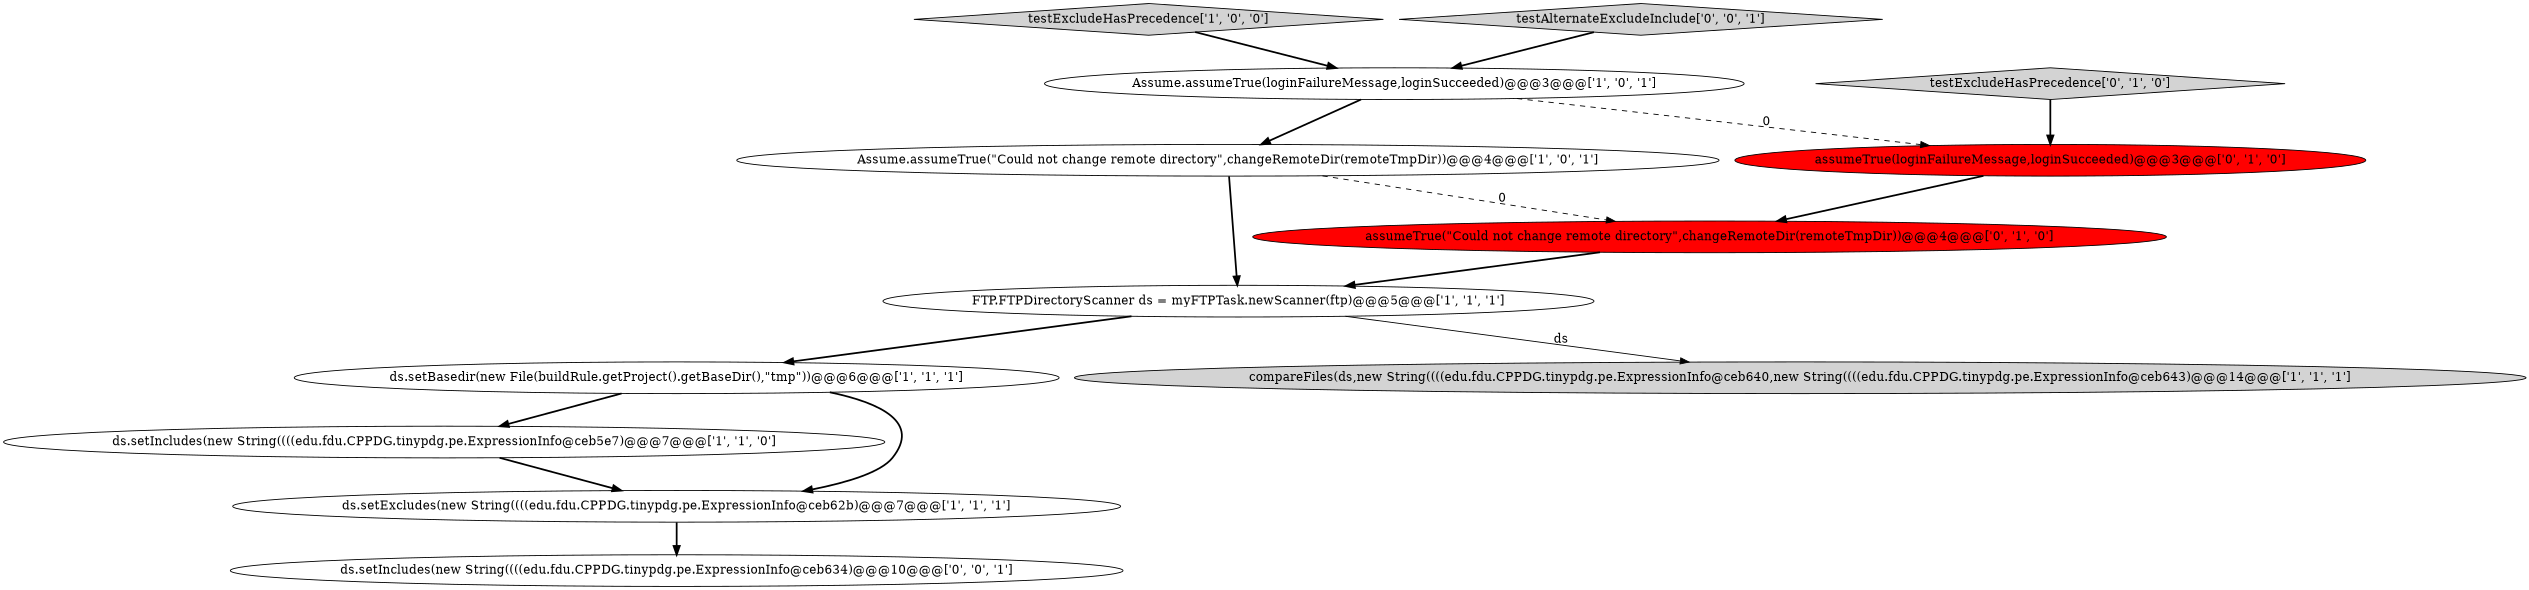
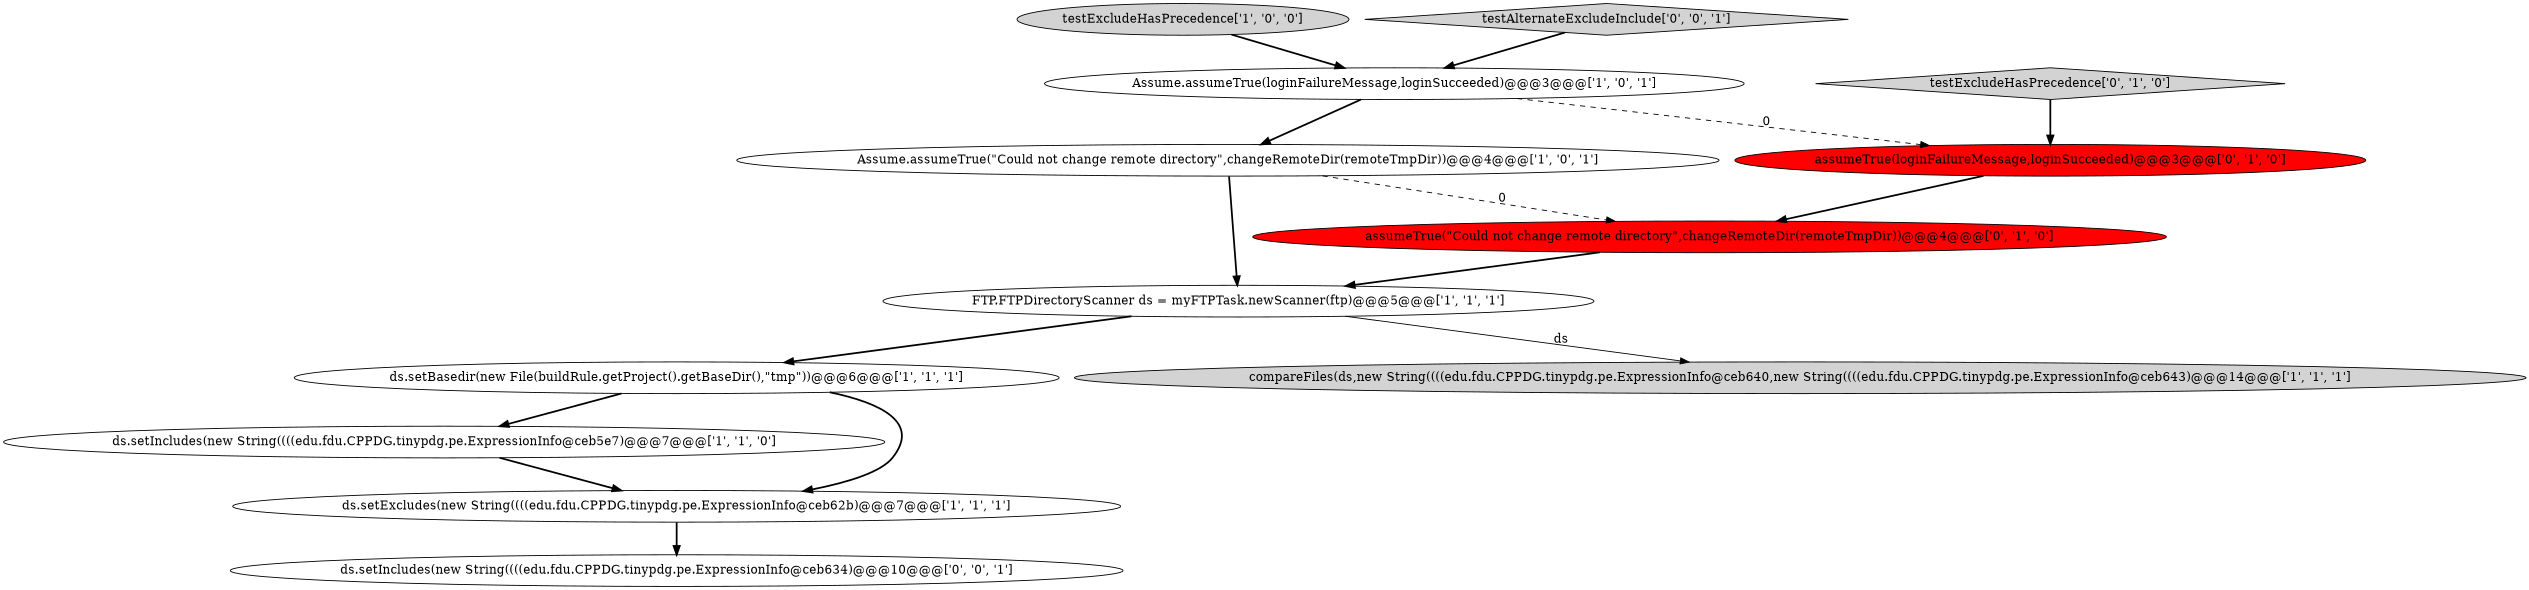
node "testExcludeHasPrecedence['1', '0', '0']": shape diamond -> ellipse
